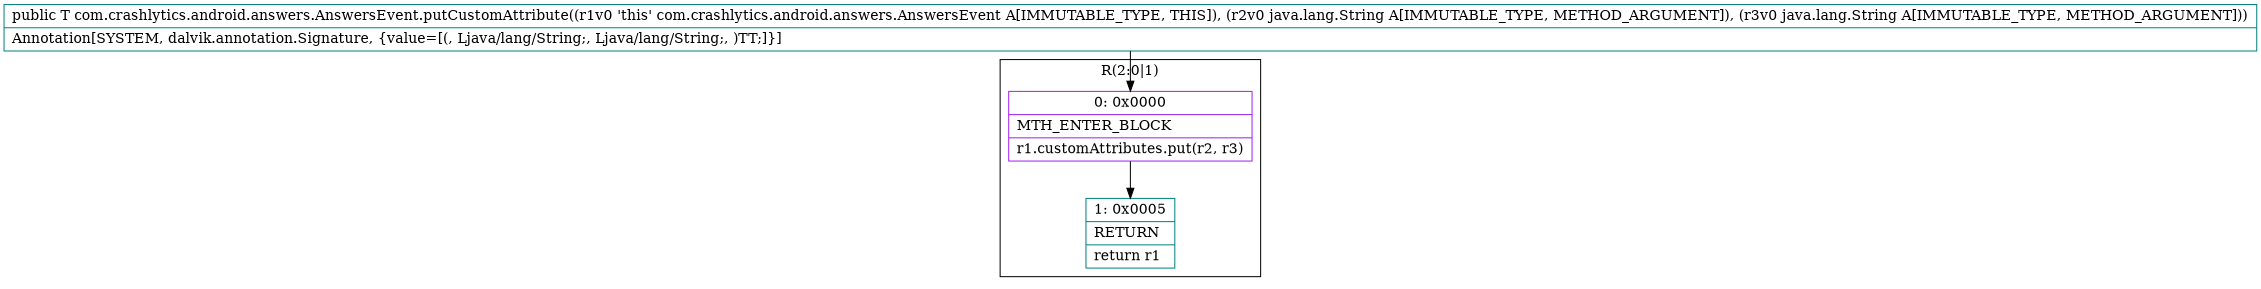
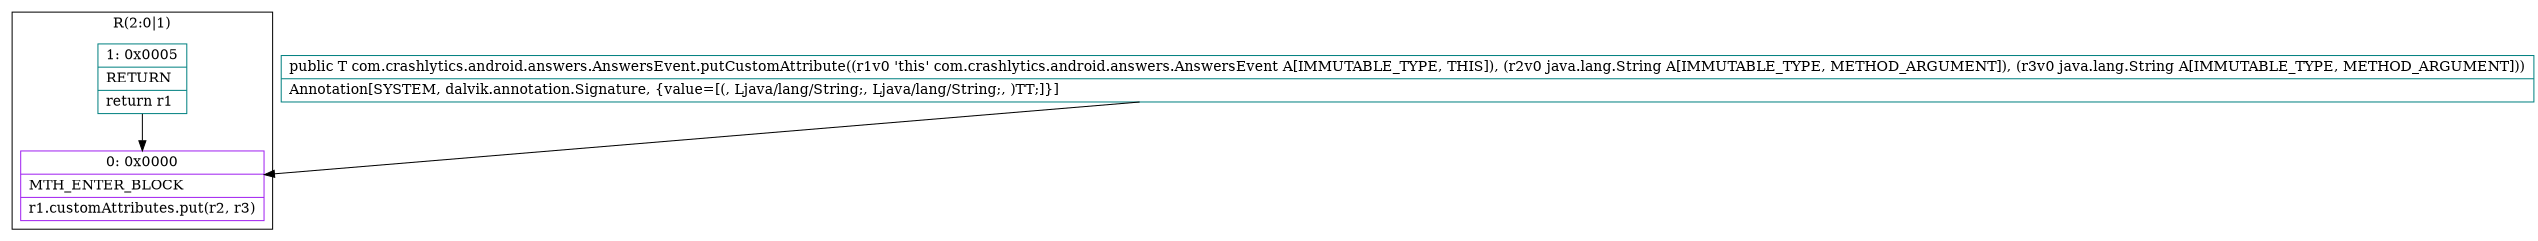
edge "0: 0x0000" -> "1: 0x0005": reversed
